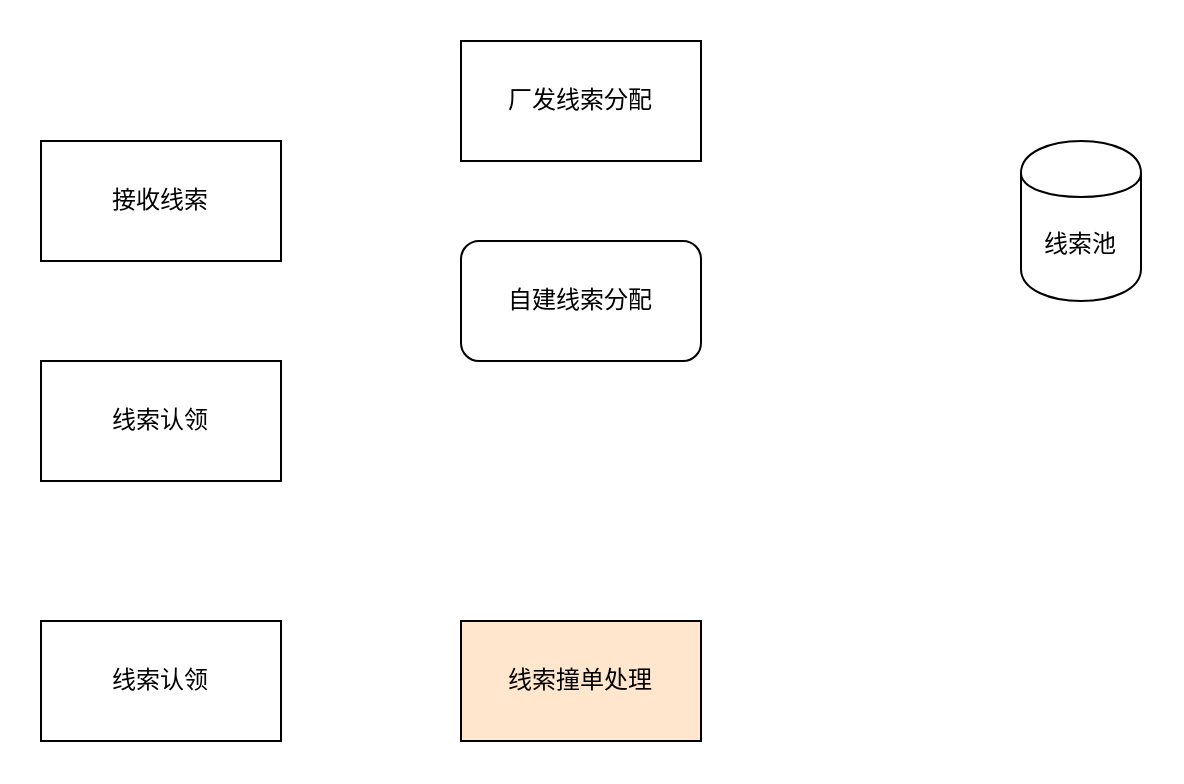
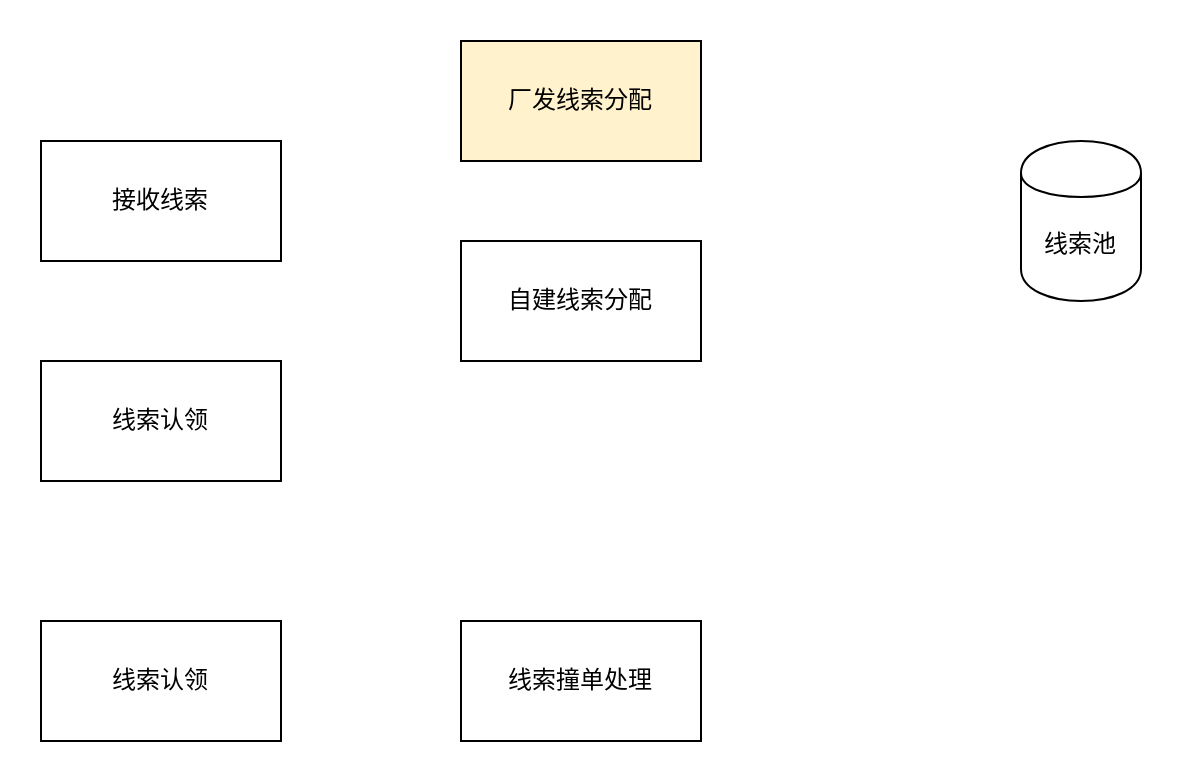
node "厂发线索分配": fillcolor #ffffff -> #fff2cc
node "自建线索分配": shape rounded rectangle -> rectangle
node "线索撞单处理": fillcolor #ffe6cc -> #ffffff
